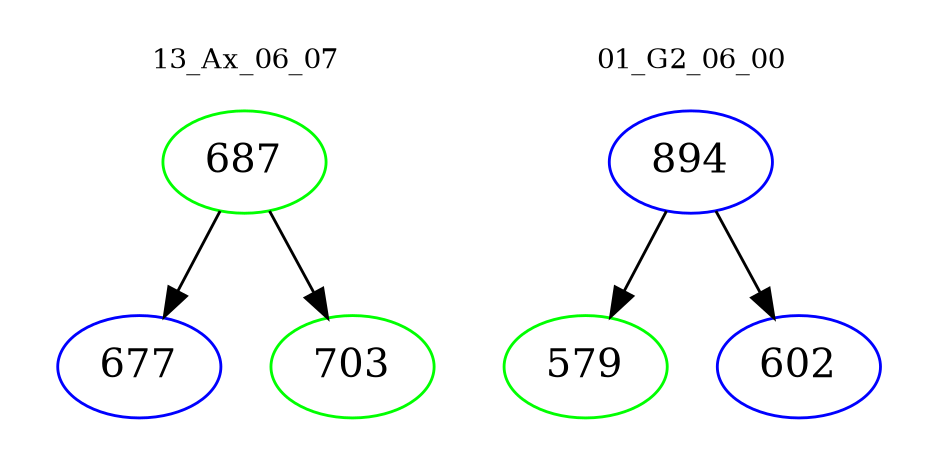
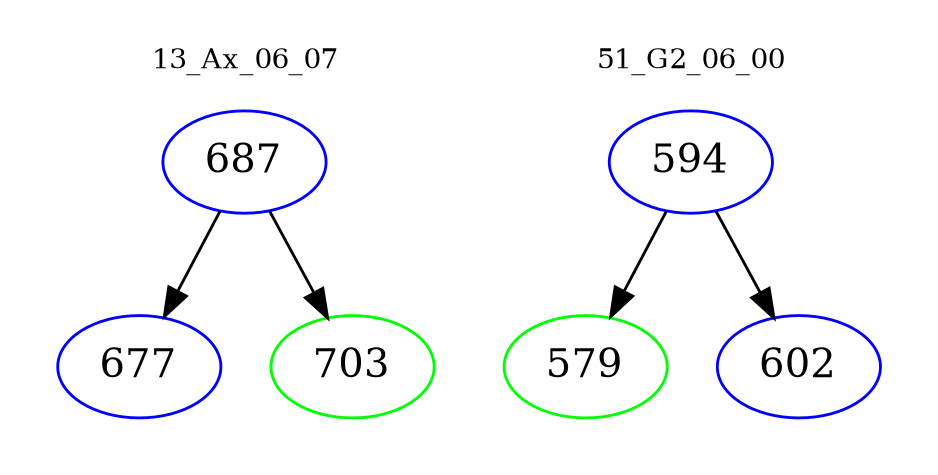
cluster "01_G2_06_00": label "01_G2_06_00" -> "51_G2_06_00"
node "687": color green -> blue
node "894": label "894" -> "594"
